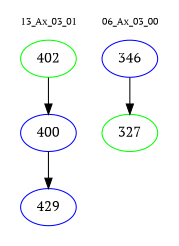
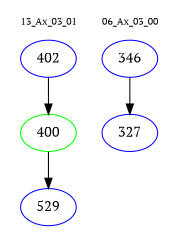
node "402": color green -> blue
node "400": color blue -> green
node "327": color green -> blue
node "429": label "429" -> "529"
